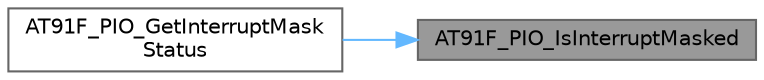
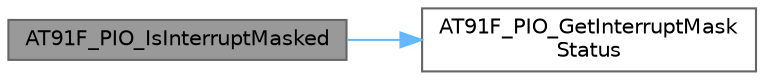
edge "AT91F_PIO_GetInterruptMask Status" -> "AT91F_PIO_IsInterruptMasked": reversed
